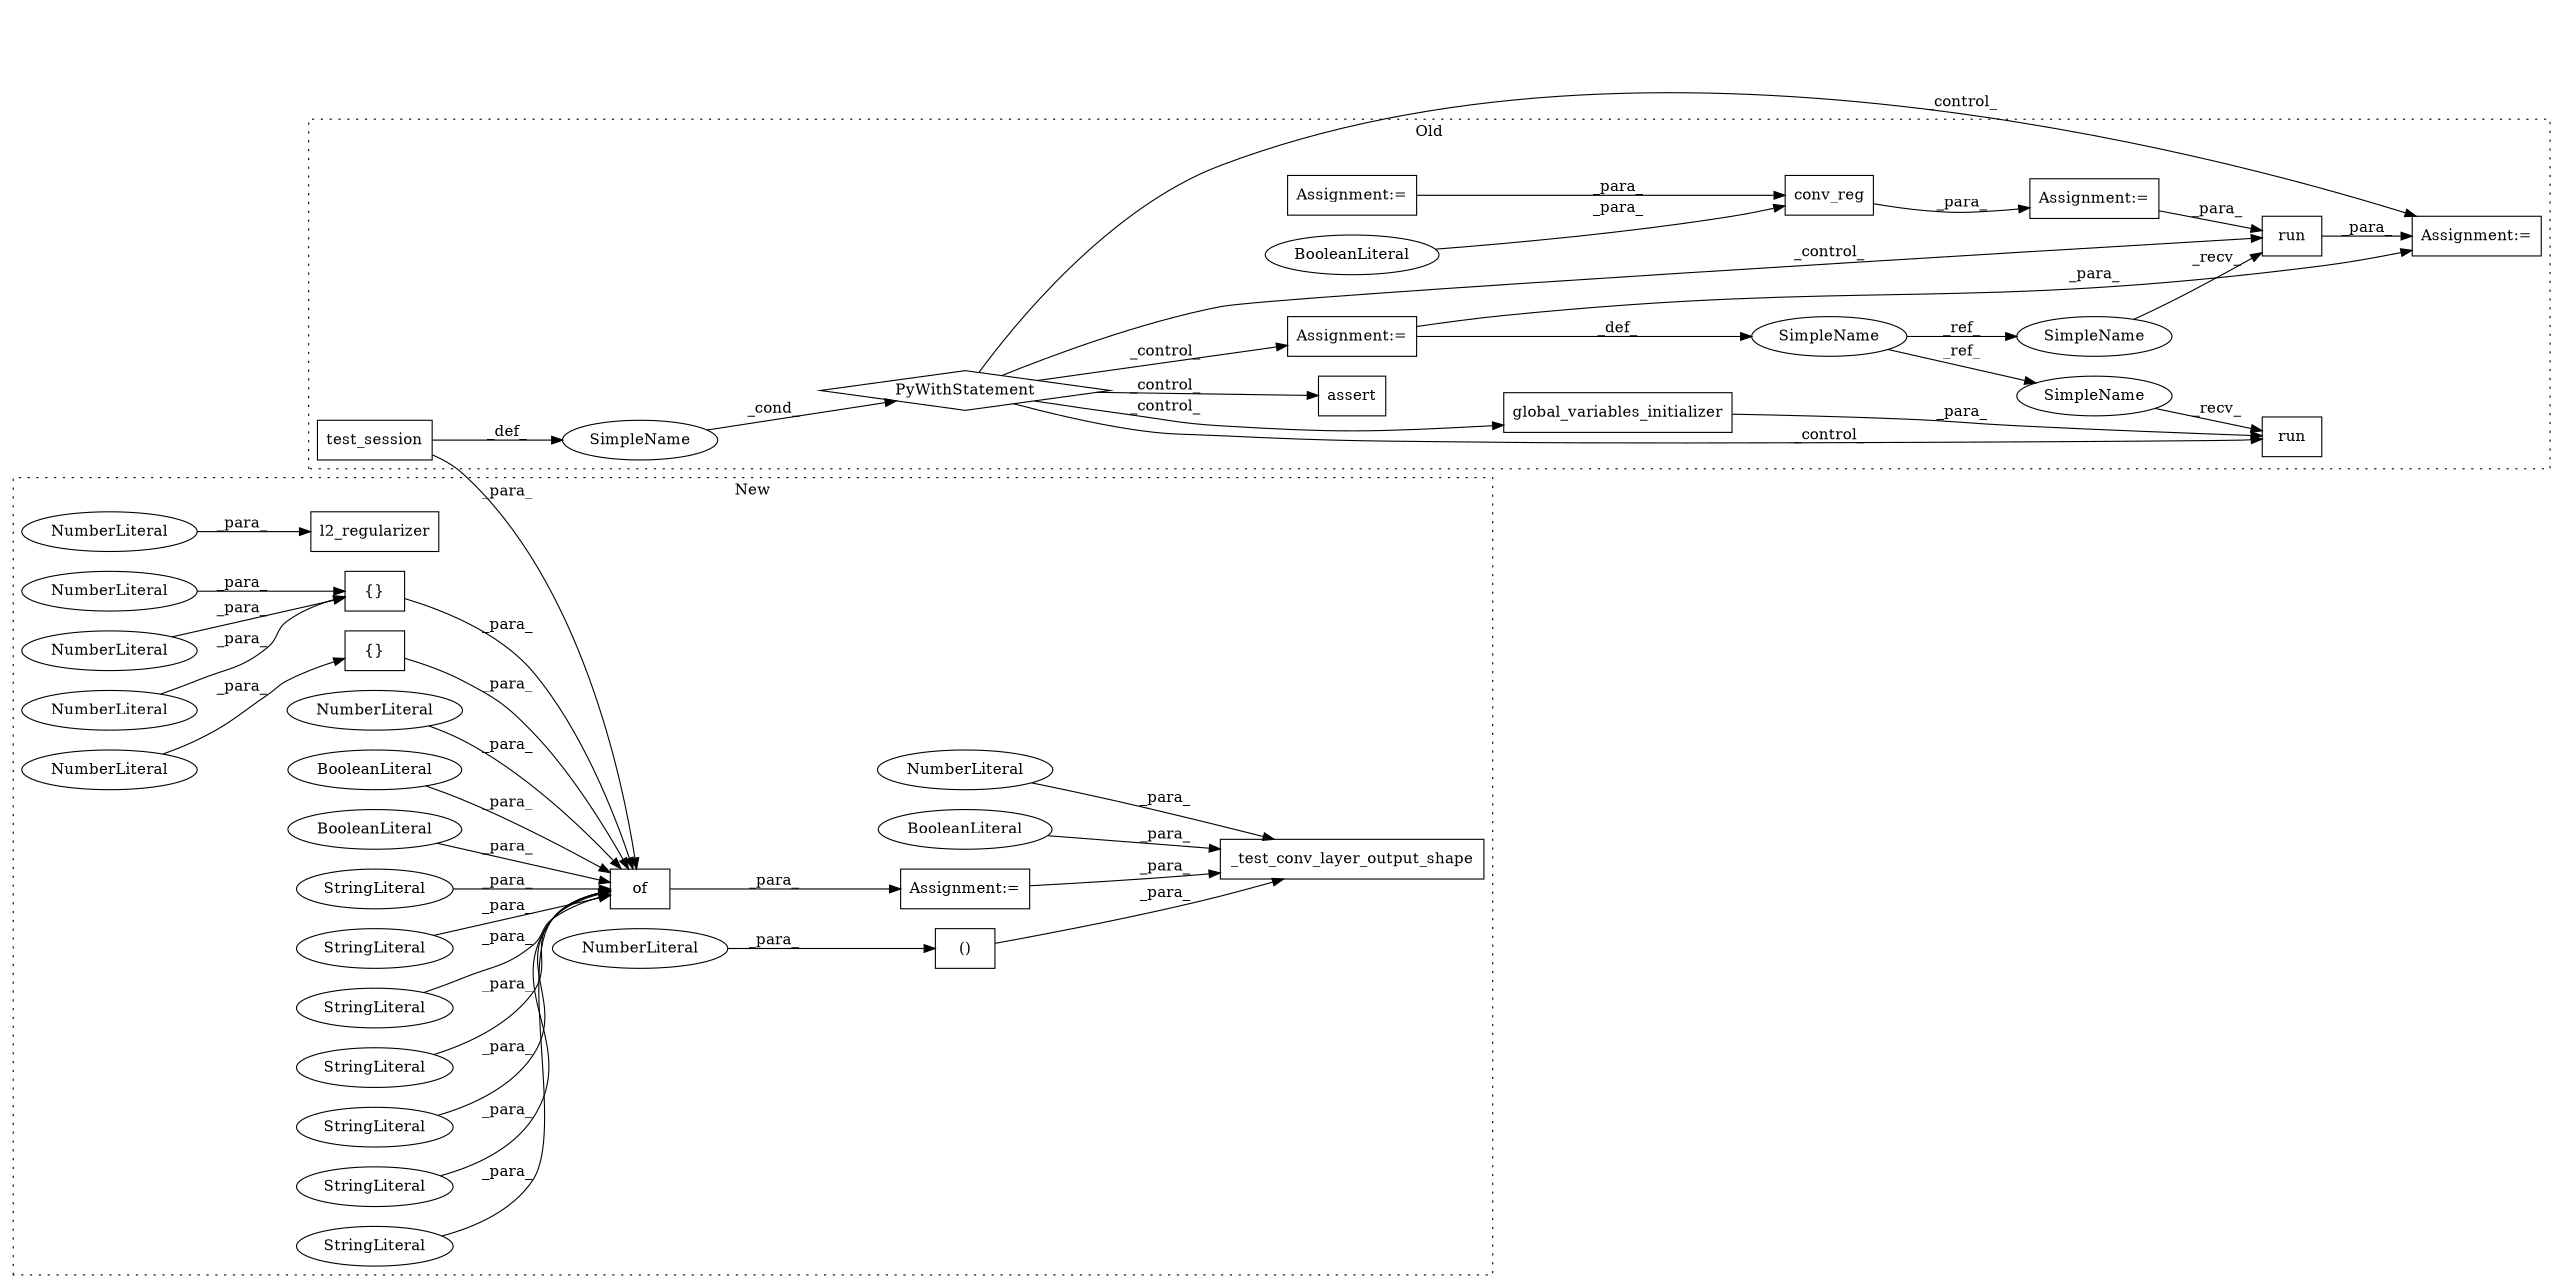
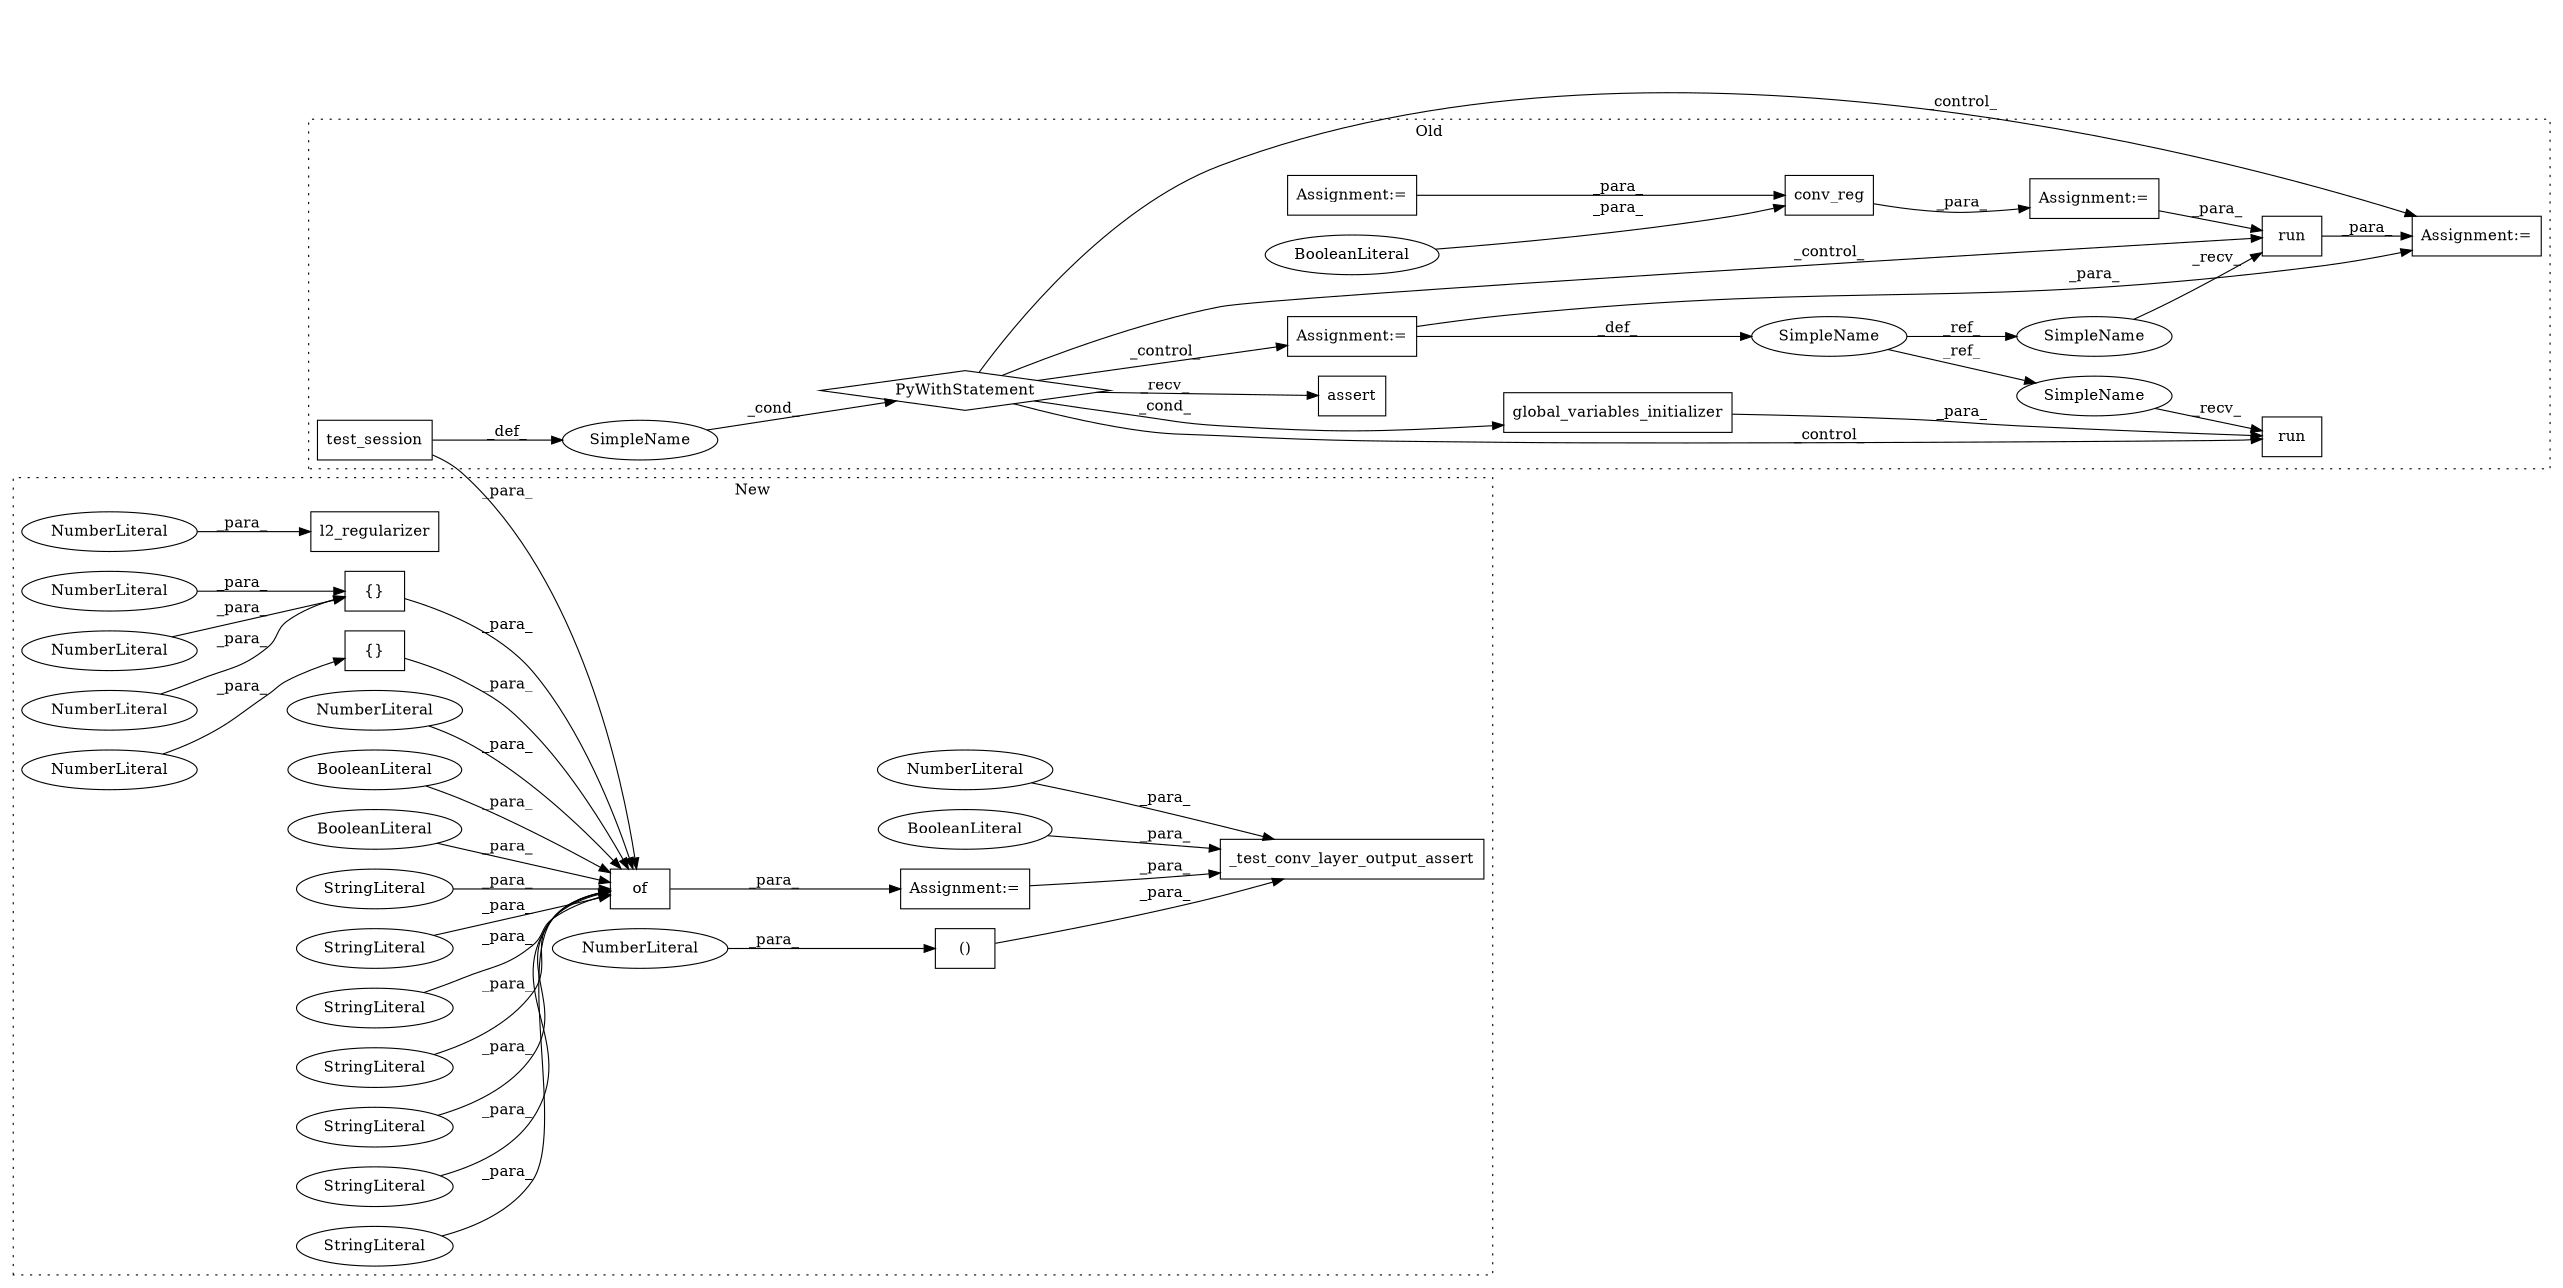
edge "PyWithStatement" -> "assert": label "_control_" -> "_recv_"
edge "PyWithStatement" -> "global_variables_initializer": label "_control_" -> "_cond_"
node "_test_conv_layer_output_shape": label "_test_conv_layer_output_shape" -> "_test_conv_layer_output_assert"
